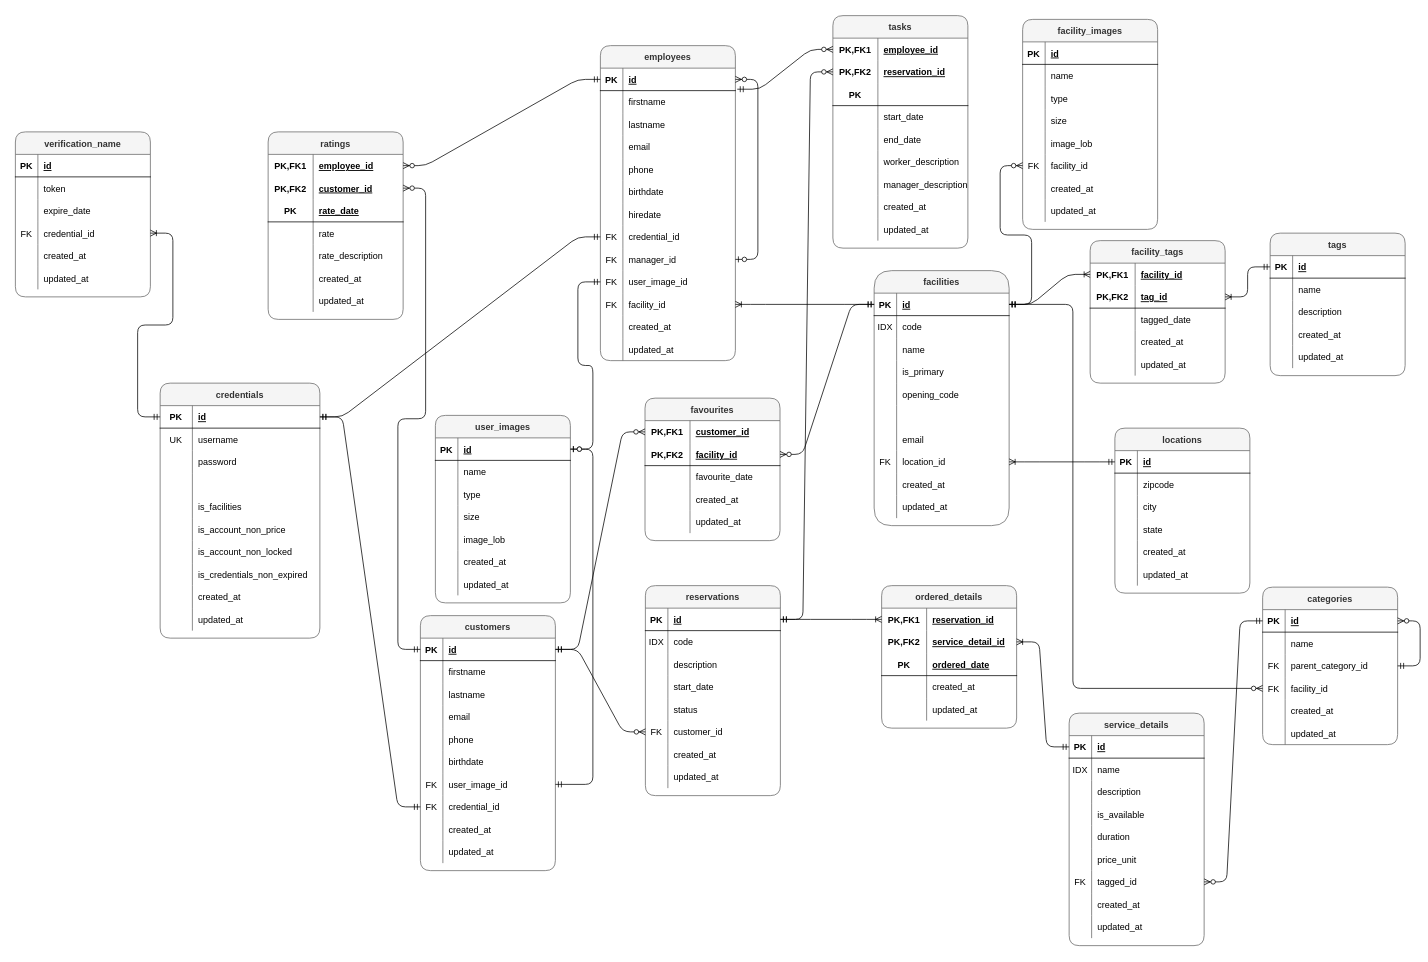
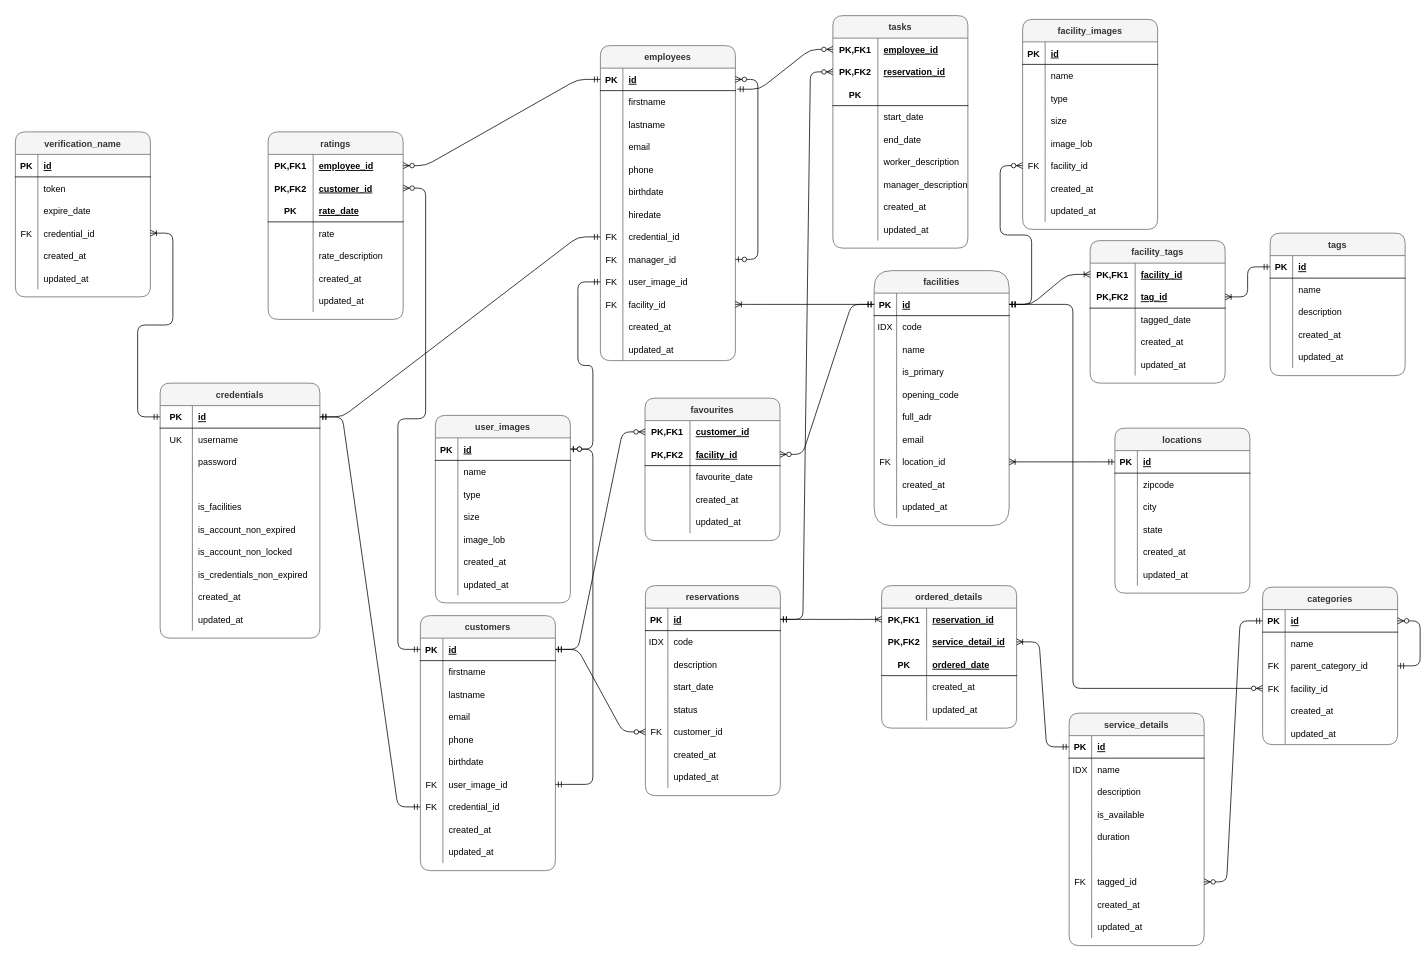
node "full_adr": added
node "is_account_non_price": label "is_account_non_price" -> "is_account_non_expired"
node "price_unit": removed
